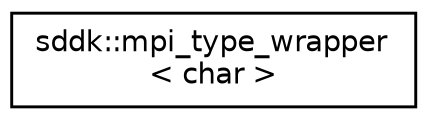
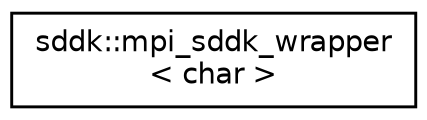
node "sddk::mpi_type_wrapper < char >": label "sddk::mpi_type_wrapper < char >" -> "sddk::mpi_sddk_wrapper < char >"
